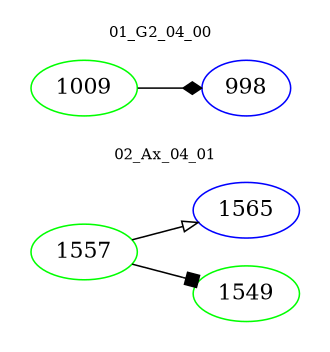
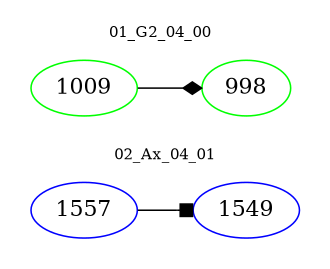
node "998": color blue -> green
node "1565": removed
node "1557": color green -> blue
node "1549": color green -> blue
